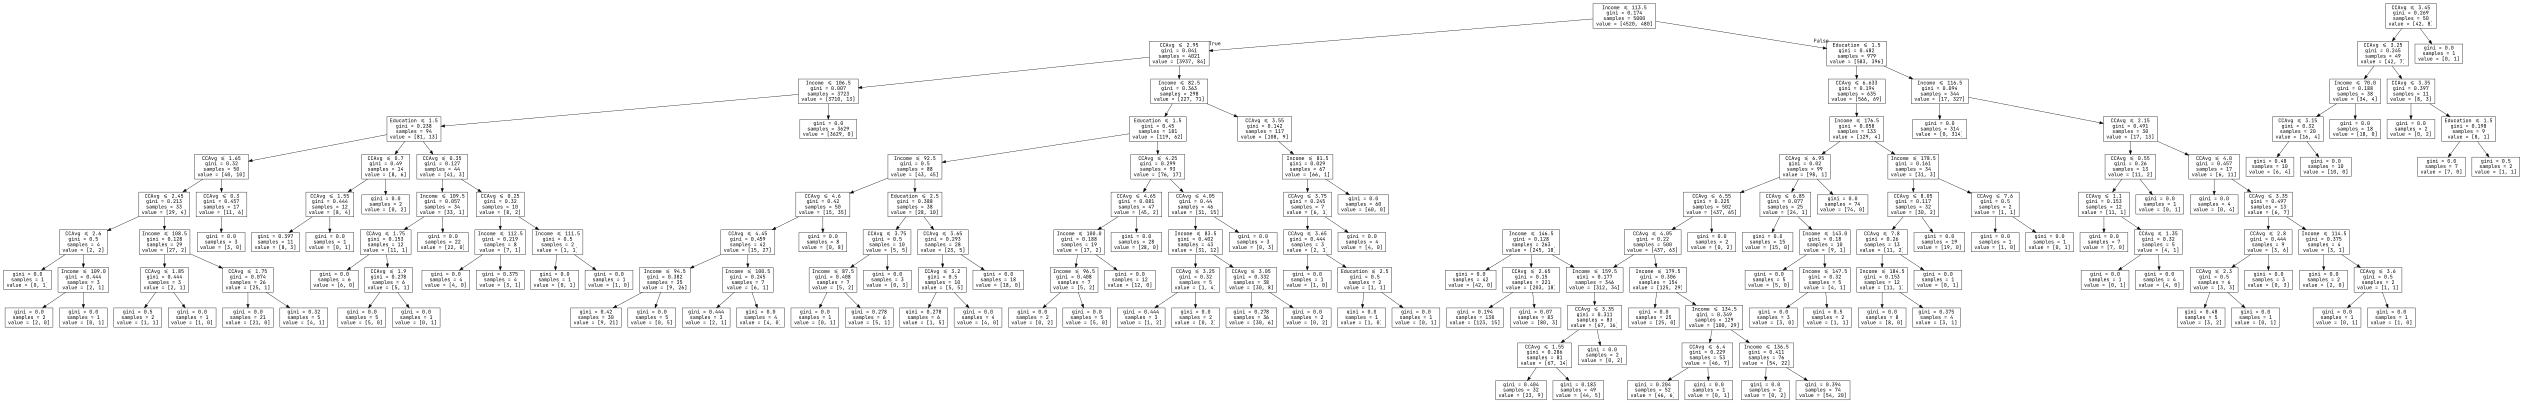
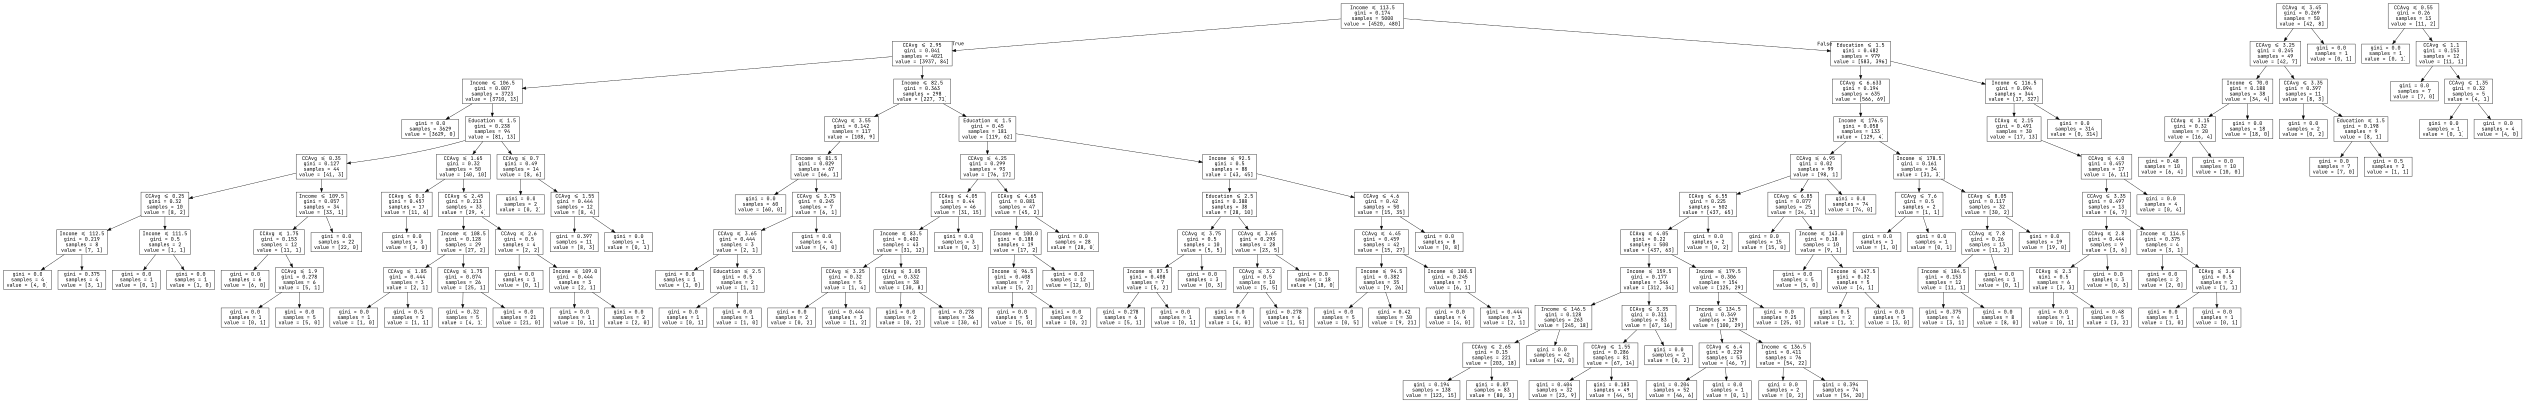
edge "CCAvg <= 2.15 gini = 0.491 samples = 30 value = [17, 13]" -> "CCAvg <= 0.55 gini = 0.26 samples = 13 value = [11, 2]": removed
edge "Income <= 146.5 gini = 0.128 samples = 263 value = [245, 18]" -> "Income <= 159.5 gini = 0.177 samples = 346 value = [312, 34]": reversed
